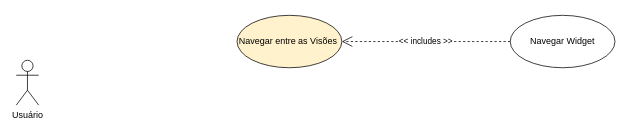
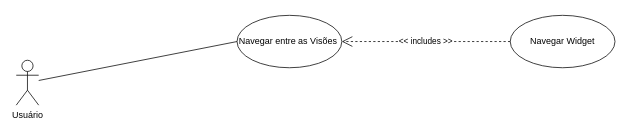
node "Navegar entre as Visões": fillcolor #fff2cc -> #ffffff
edge "Navegar entre as Visões" -- "Usuário": added
